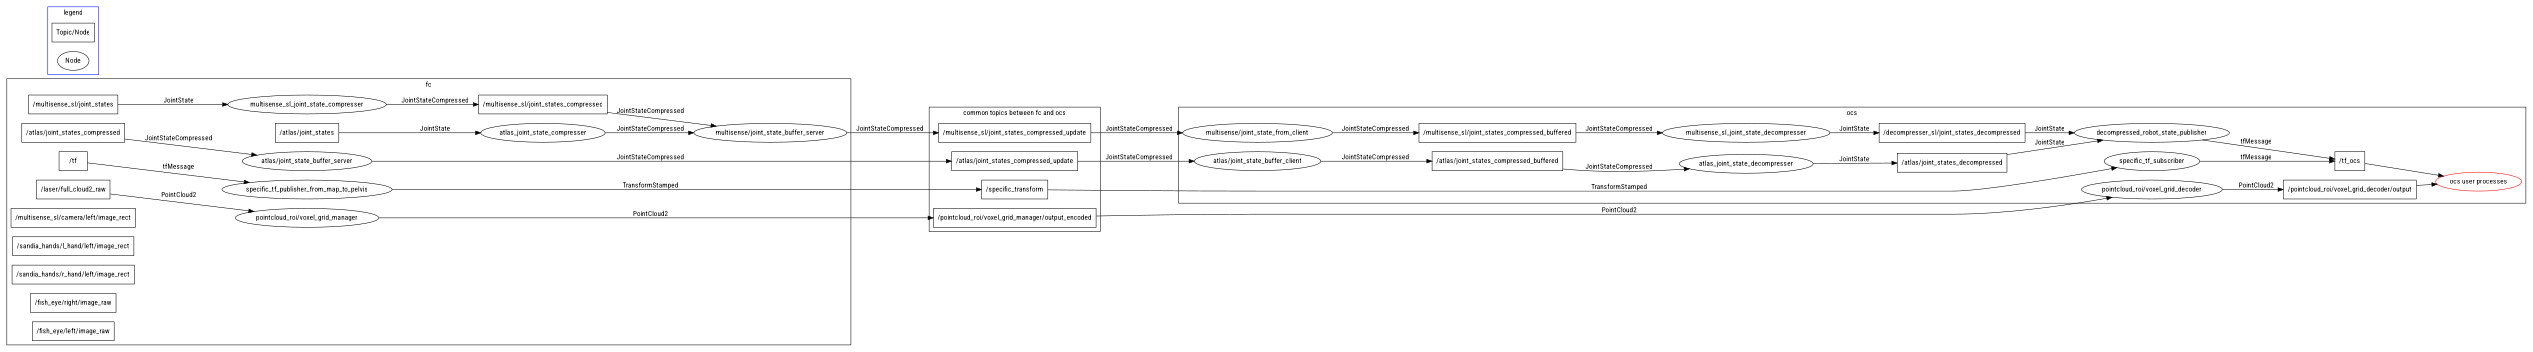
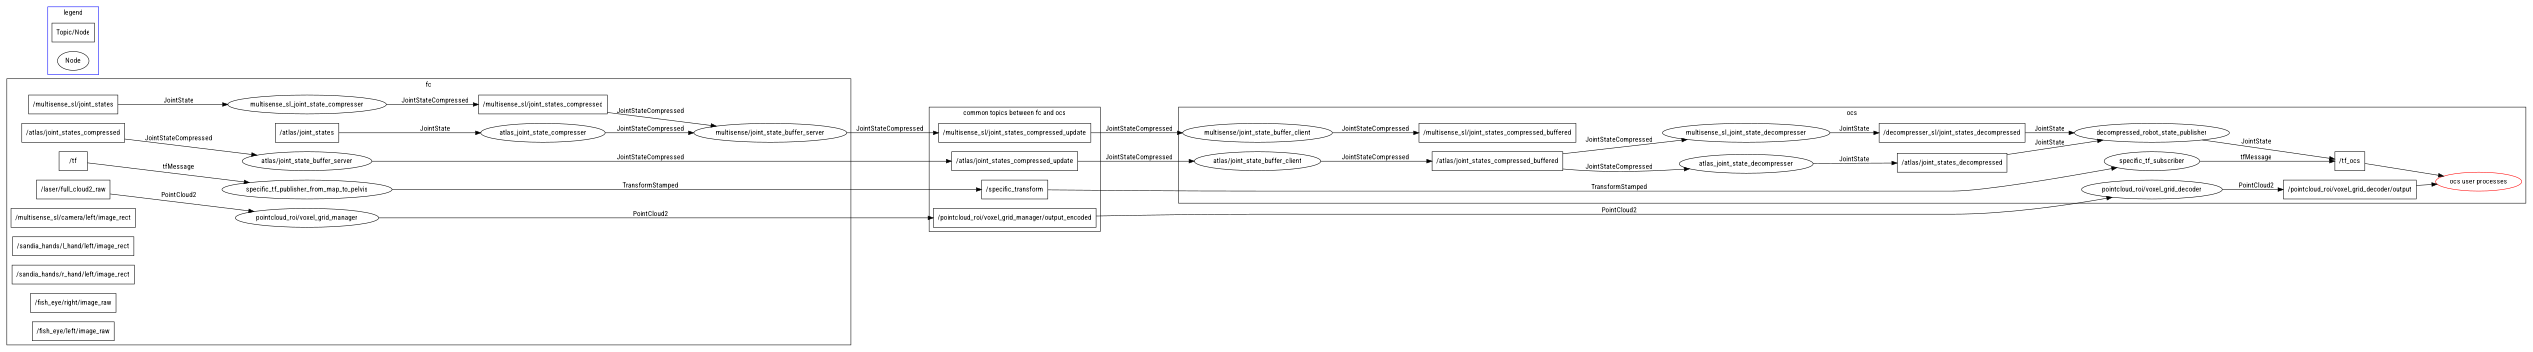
node "multisense/joint_state_from_client": label "multisense/joint_state_from_client" -> "multisense/joint_state_buffer_client"
edge "/multisense_sl/joint_states_compressed_buffered" -> "multisense_sl_joint_state_decompresser": now "/atlas/joint_states_compressed_buffered" -> "multisense_sl_joint_state_decompresser"
edge "decompressed_robot_state_publisher" -> "/tf_ocs": label "tfMessage" -> "JointState"
